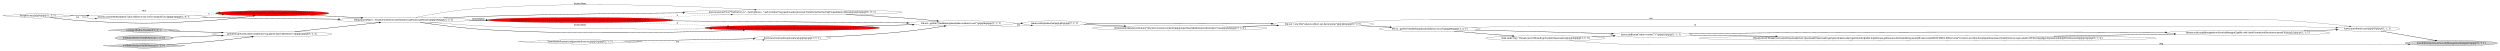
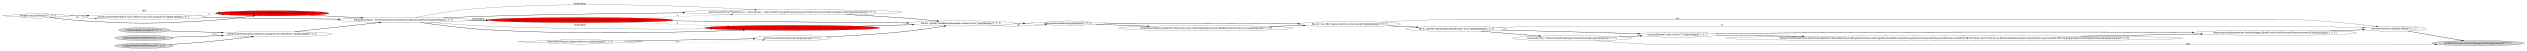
node "liaison.setStylesheet(xsl)@@@17@@@['1', '1', '1']": shape ellipse -> diamond
node "testXalan2RedirectViaXalan['0', '0', '1']": shape diamond -> ellipse
node "testXalan2RedirectViaJDKFactory['0', '1', '0']": shape diamond -> ellipse
